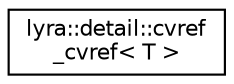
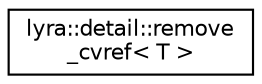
node "lyra::detail::cvref _cvref< T >": label "lyra::detail::cvref _cvref< T >" -> "lyra::detail::remove _cvref< T >"
